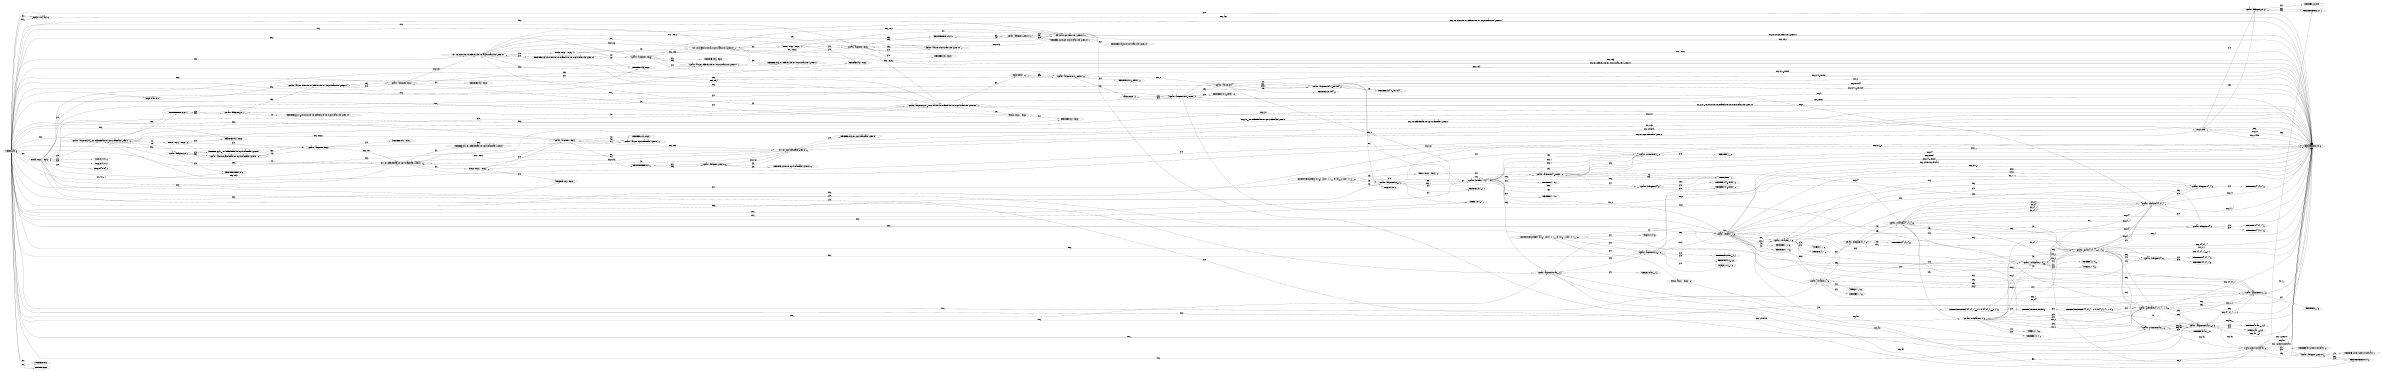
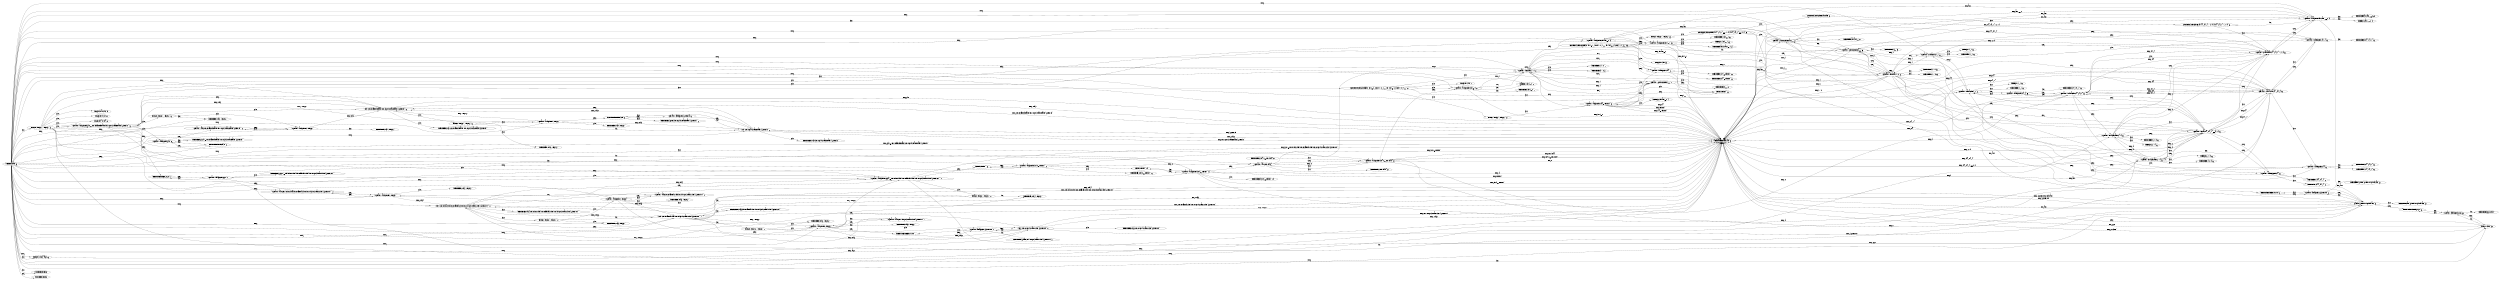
edge "(LOCAL,int ans: int)" -> "(<operator>.alloc,new int[n])": now "(METHOD,main)" -> "(<operator>.alloc,new int[n])"
edge "(<operator>.assignment,int[] x = new int[n])" -> "(IDENTIFIER,x,int[] x = new int[n])": reversed
node "(<operator>.alloc,new InputStreamReader(System.in))": removed
edge "(FIELD_IDENTIFIER,br,br)" -> "(<operator>.fieldAccess,A.br)": added, label "CFG:"
node "(LOCAL,int n: int)": removed
edge "(<operator>.fieldAccess,System.in)" -> "(<init>,new InputStreamReader(System.in))": label "DDG: A.pw" -> "CFG: "
edge "(<operator>.assignment,int ans = 2)" -> "(METHOD_RETURN,void)": label "DDG: System.out.println(ans)" -> "DDG: int ans = 2"
edge "(<operator>.fieldAccess,System.in)" -> "(IDENTIFIER,System,new InputStreamReader(System.in))": now "(FIELD_IDENTIFIER,in,in)" -> "(IDENTIFIER,System,new InputStreamReader(System.in))"
edge "(METHOD,main)" -> "(FIELD_IDENTIFIER,br,br)": label "DDG: int i = 0" -> "CFG: "
edge "(METHOD,main)" -> "(println,System.out.println(ans))": added, label "DDG:"
edge "(<operator>.assignment,int ans = 2)" -> "(LITERAL,2,int ans = 2)": now "(<operator>.assignment,x[i] = nextInt())" -> "(LITERAL,2,int ans = 2)"
edge "(<operator>.postIncrement,ans++)" -> "(METHOD_RETURN,void)": reversed
edge "(METHOD,main)" -> "(<operator>.postIncrement,ans++)": label "DDG: " -> "AST: "
